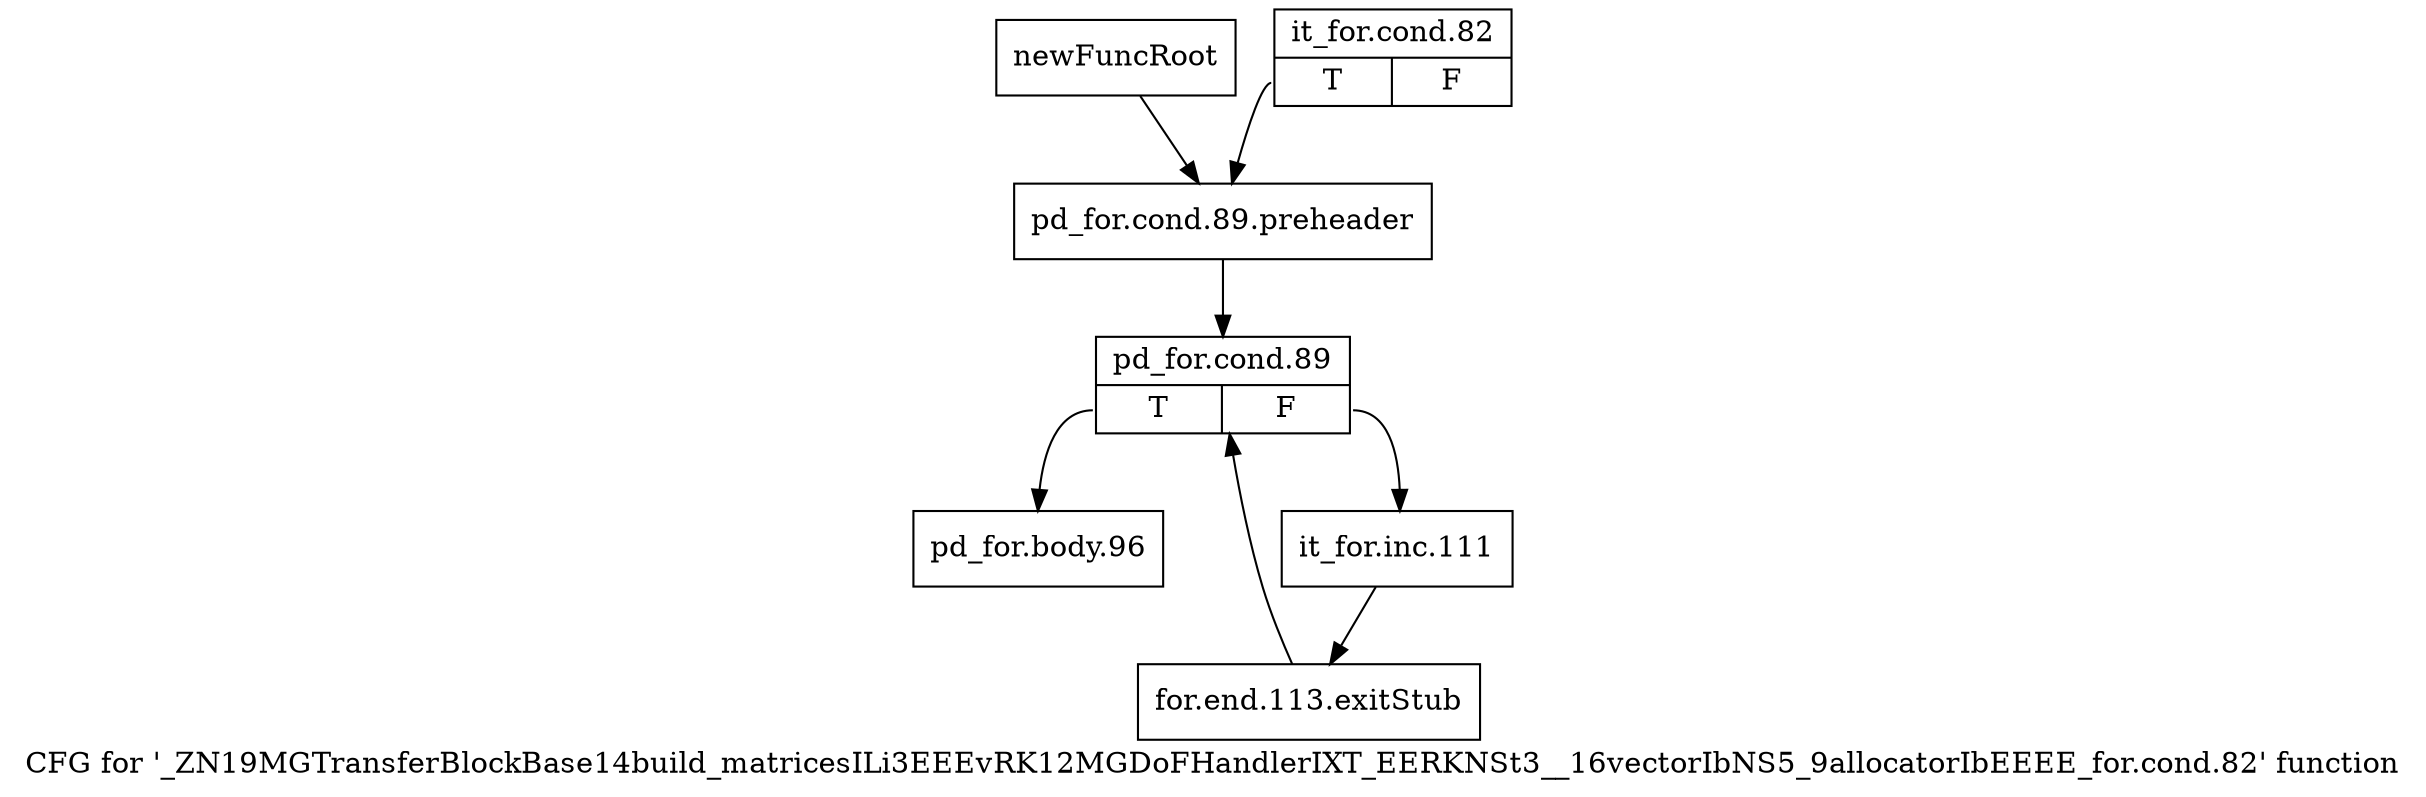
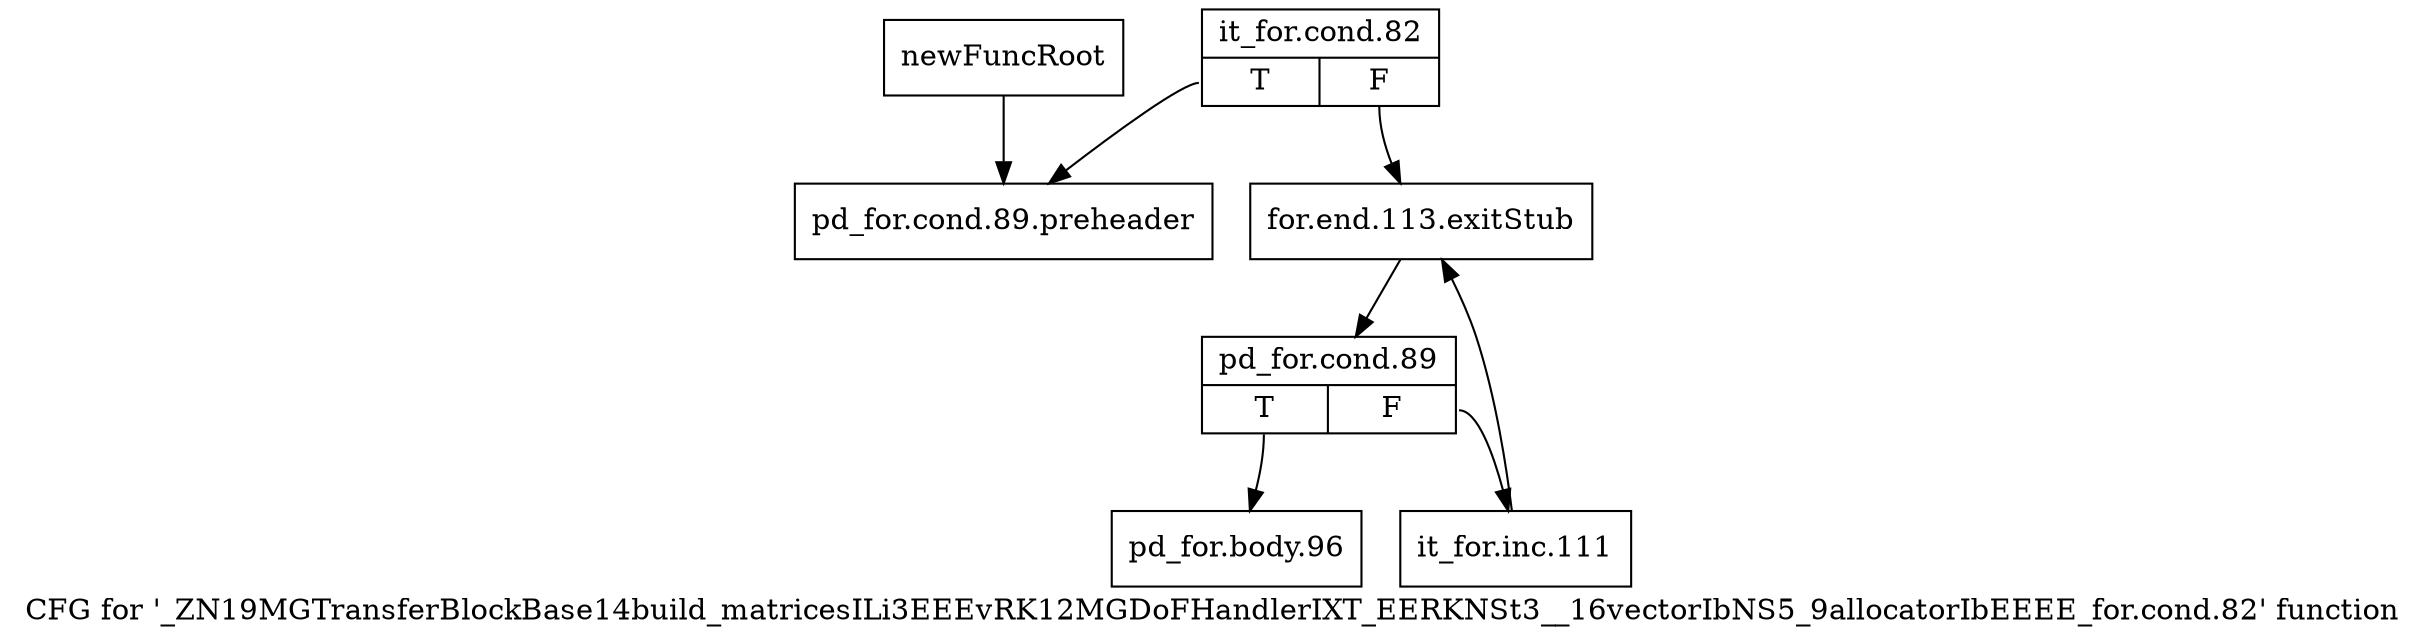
edge "it_for.cond.82" -> "for.end.113.exitStub": added
edge "pd_for.cond.89.preheader" -> "pd_for.cond.89": removed
